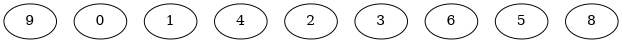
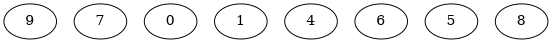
node "7": added
node "2": removed
node "3": removed
